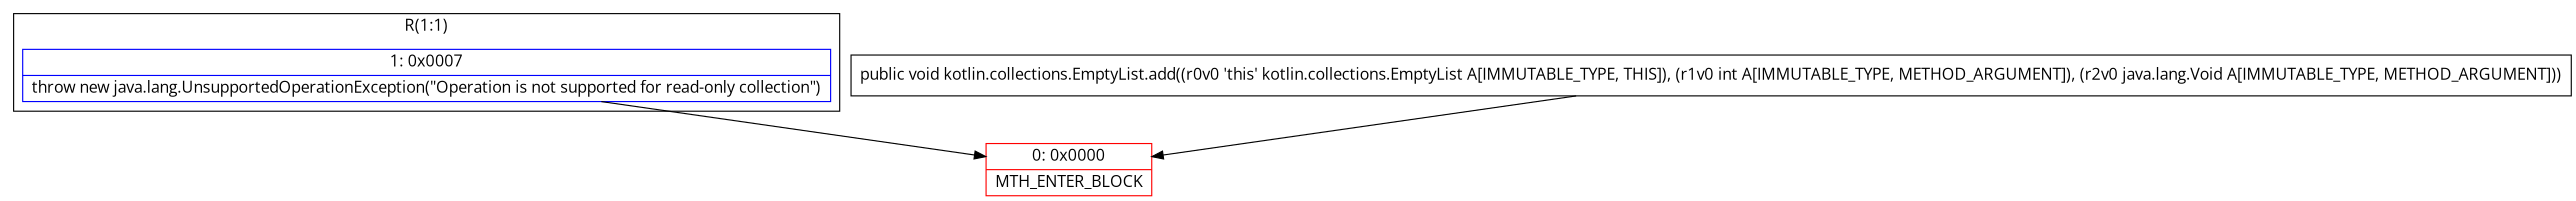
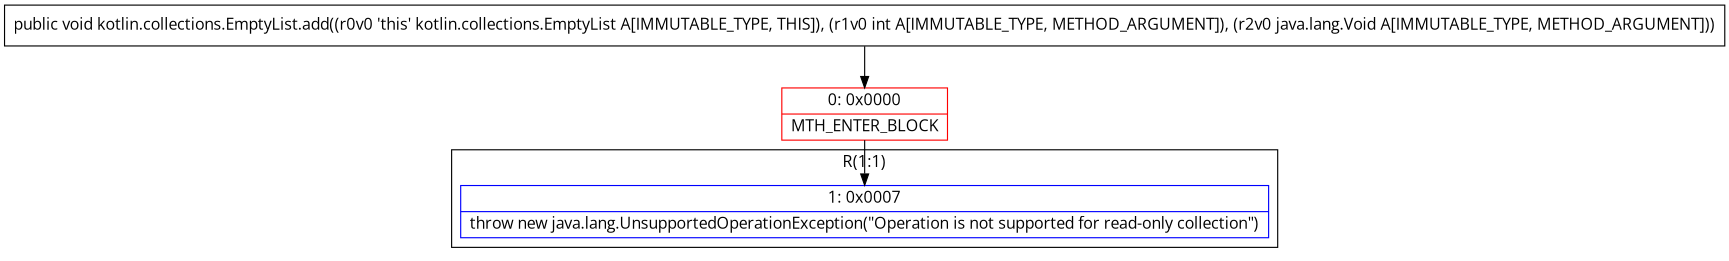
edge "1: 0x0007" -> "0: 0x0000": reversed
